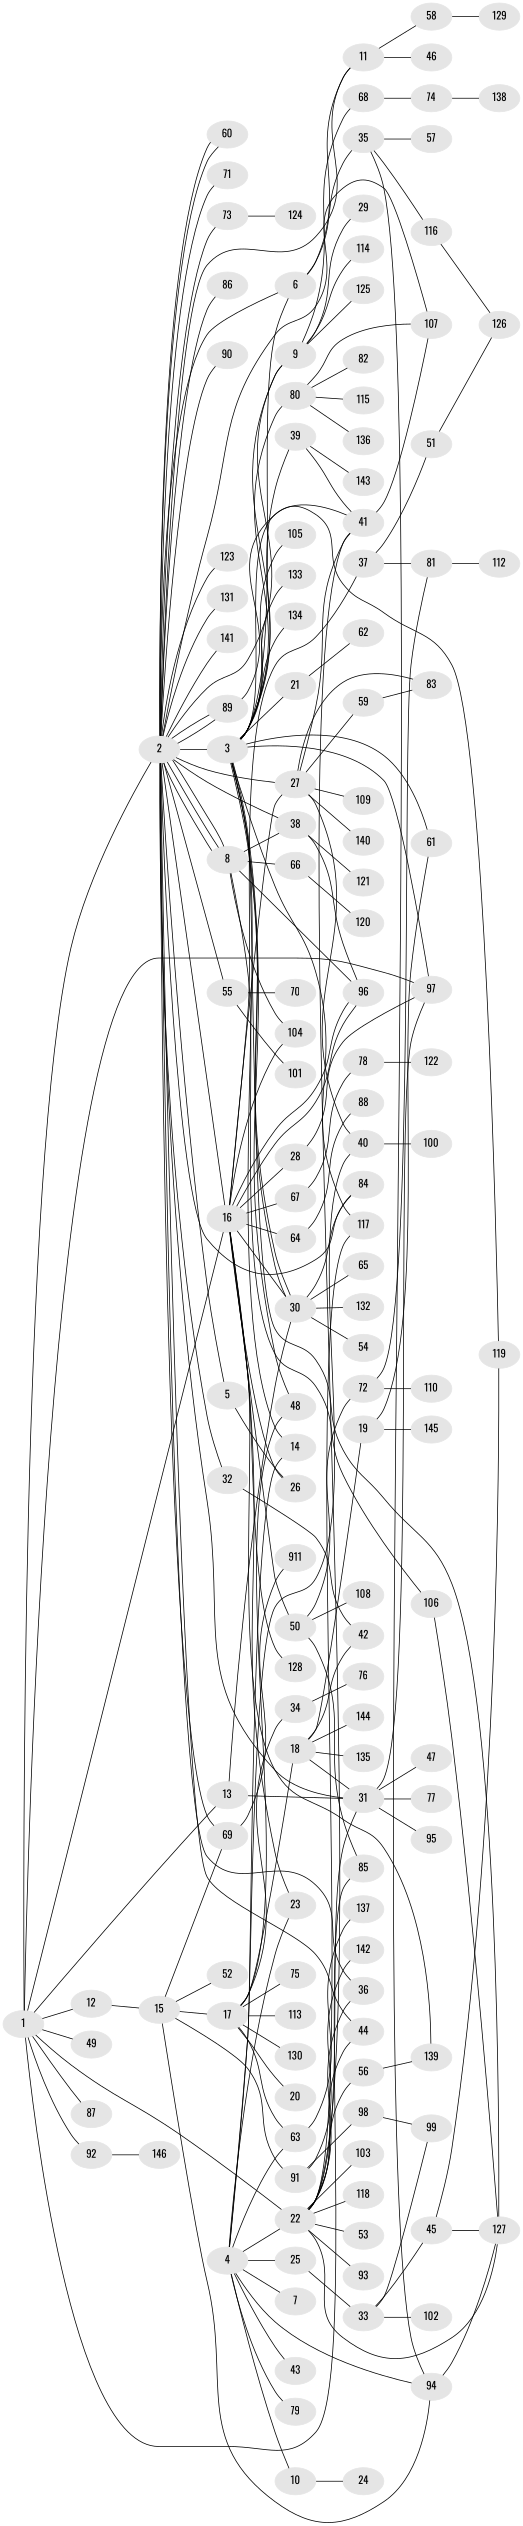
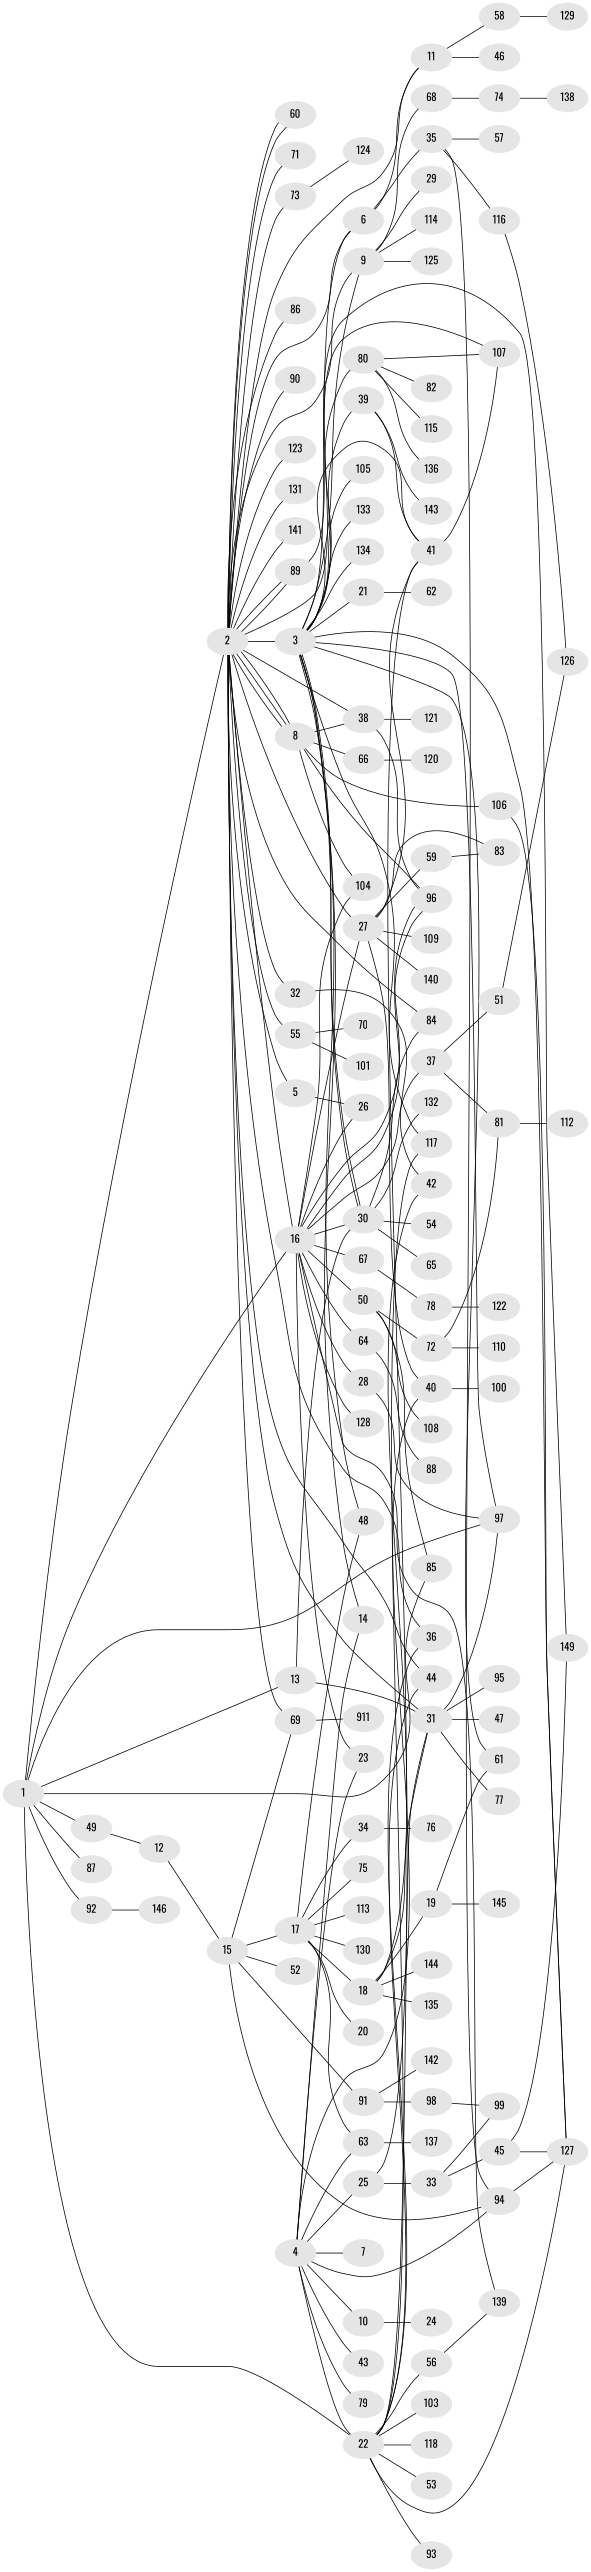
node "119": label "119" -> "149"
edge "41" -- "22": now "41" -- "25"
edge "12" -- "1": now "12" -- "49"
node "102": removed
